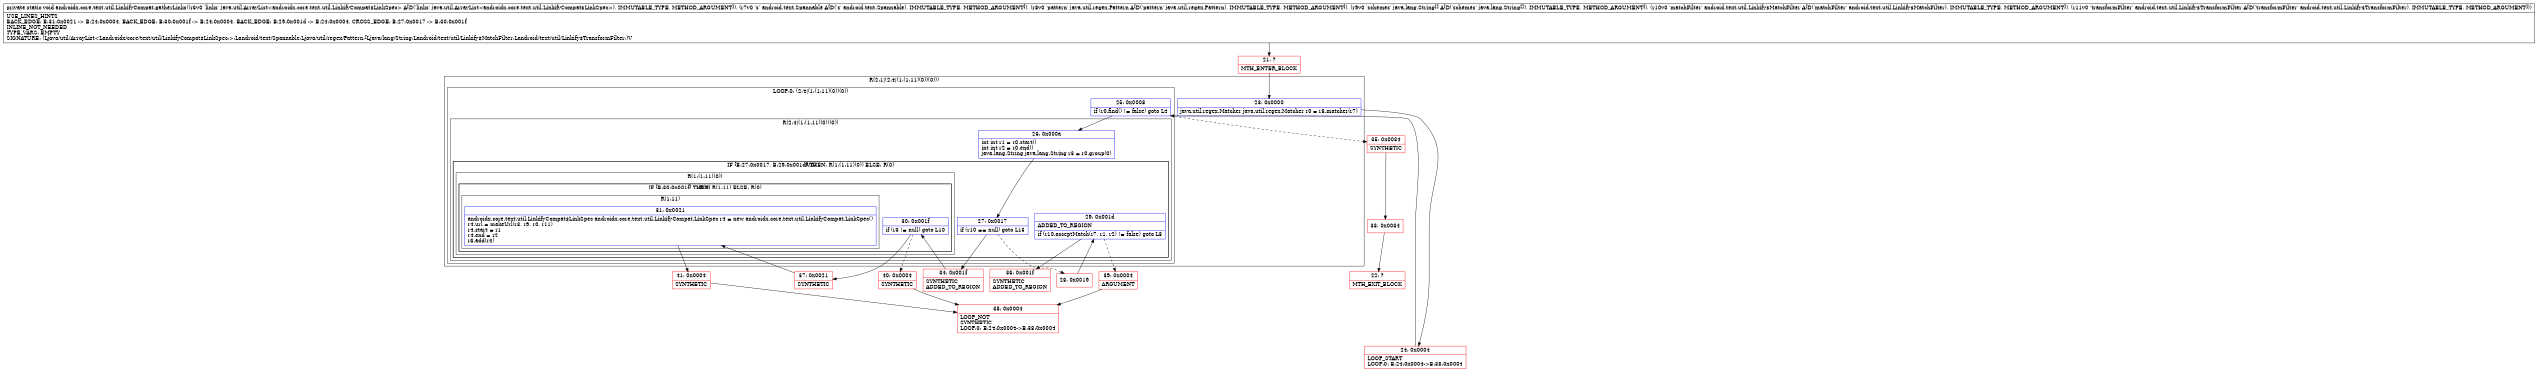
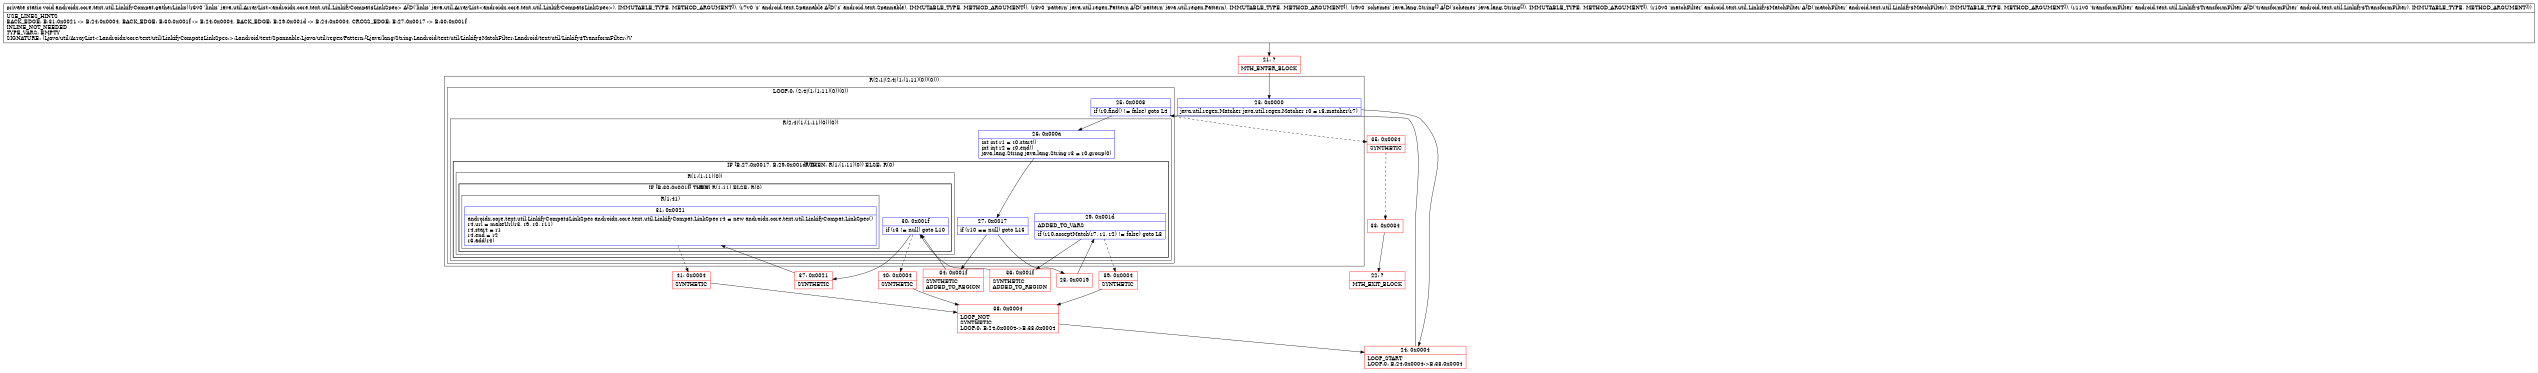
edge "35: 0x0034" -> "33: 0x0034": style solid -> dashed
cluster "R(1:11)": label "R(1:11)" -> "R(1:41)"
node "29: 0x001d": text "ADDED_TO_REGION" -> "ADDED_TO_VARS"
edge "27: 0x0017" -> "28: 0x0019": style dashed -> solid
edge "31: 0x0021" -> "41: 0x0004": style solid -> dashed
edge "36: 0x001f" -> "30: 0x001f": added
node "39: 0x0004": text "ARGUMENT" -> "SYNTHETIC"
edge "38: 0x0004" -> "24: 0x0004": added
